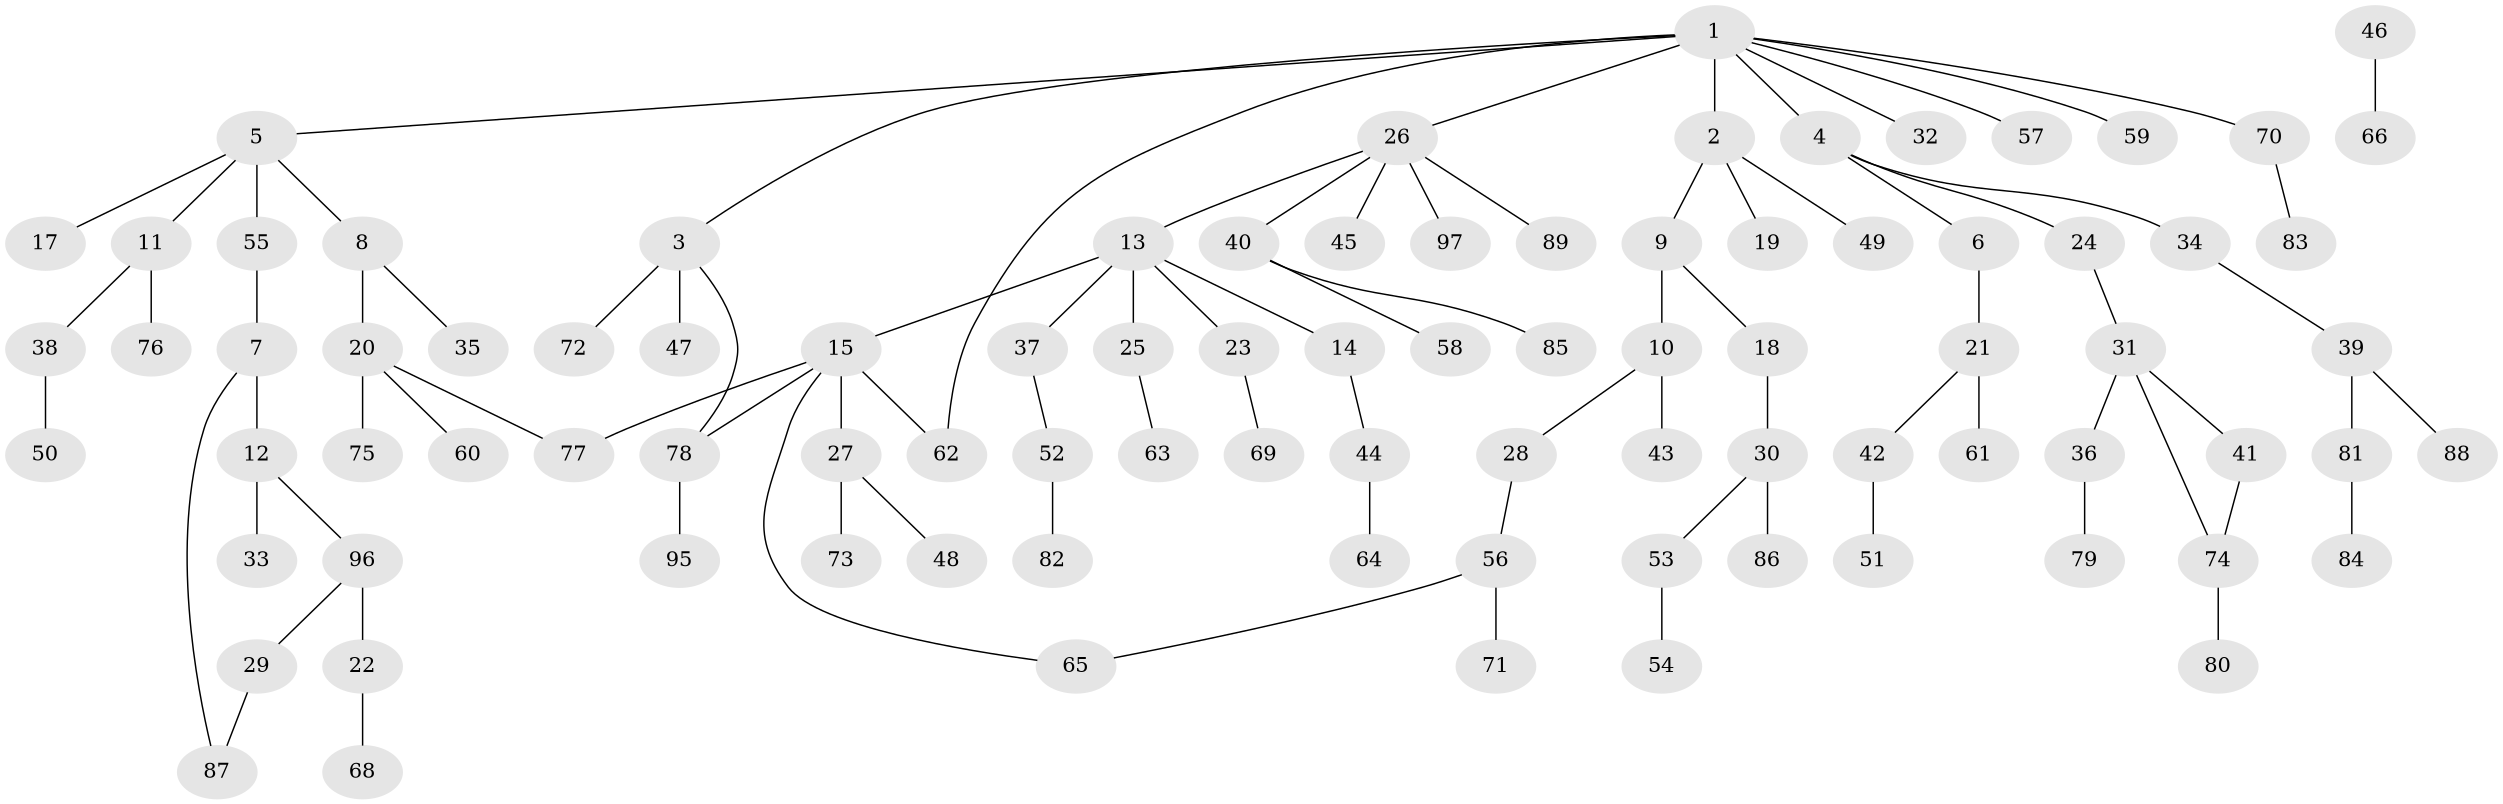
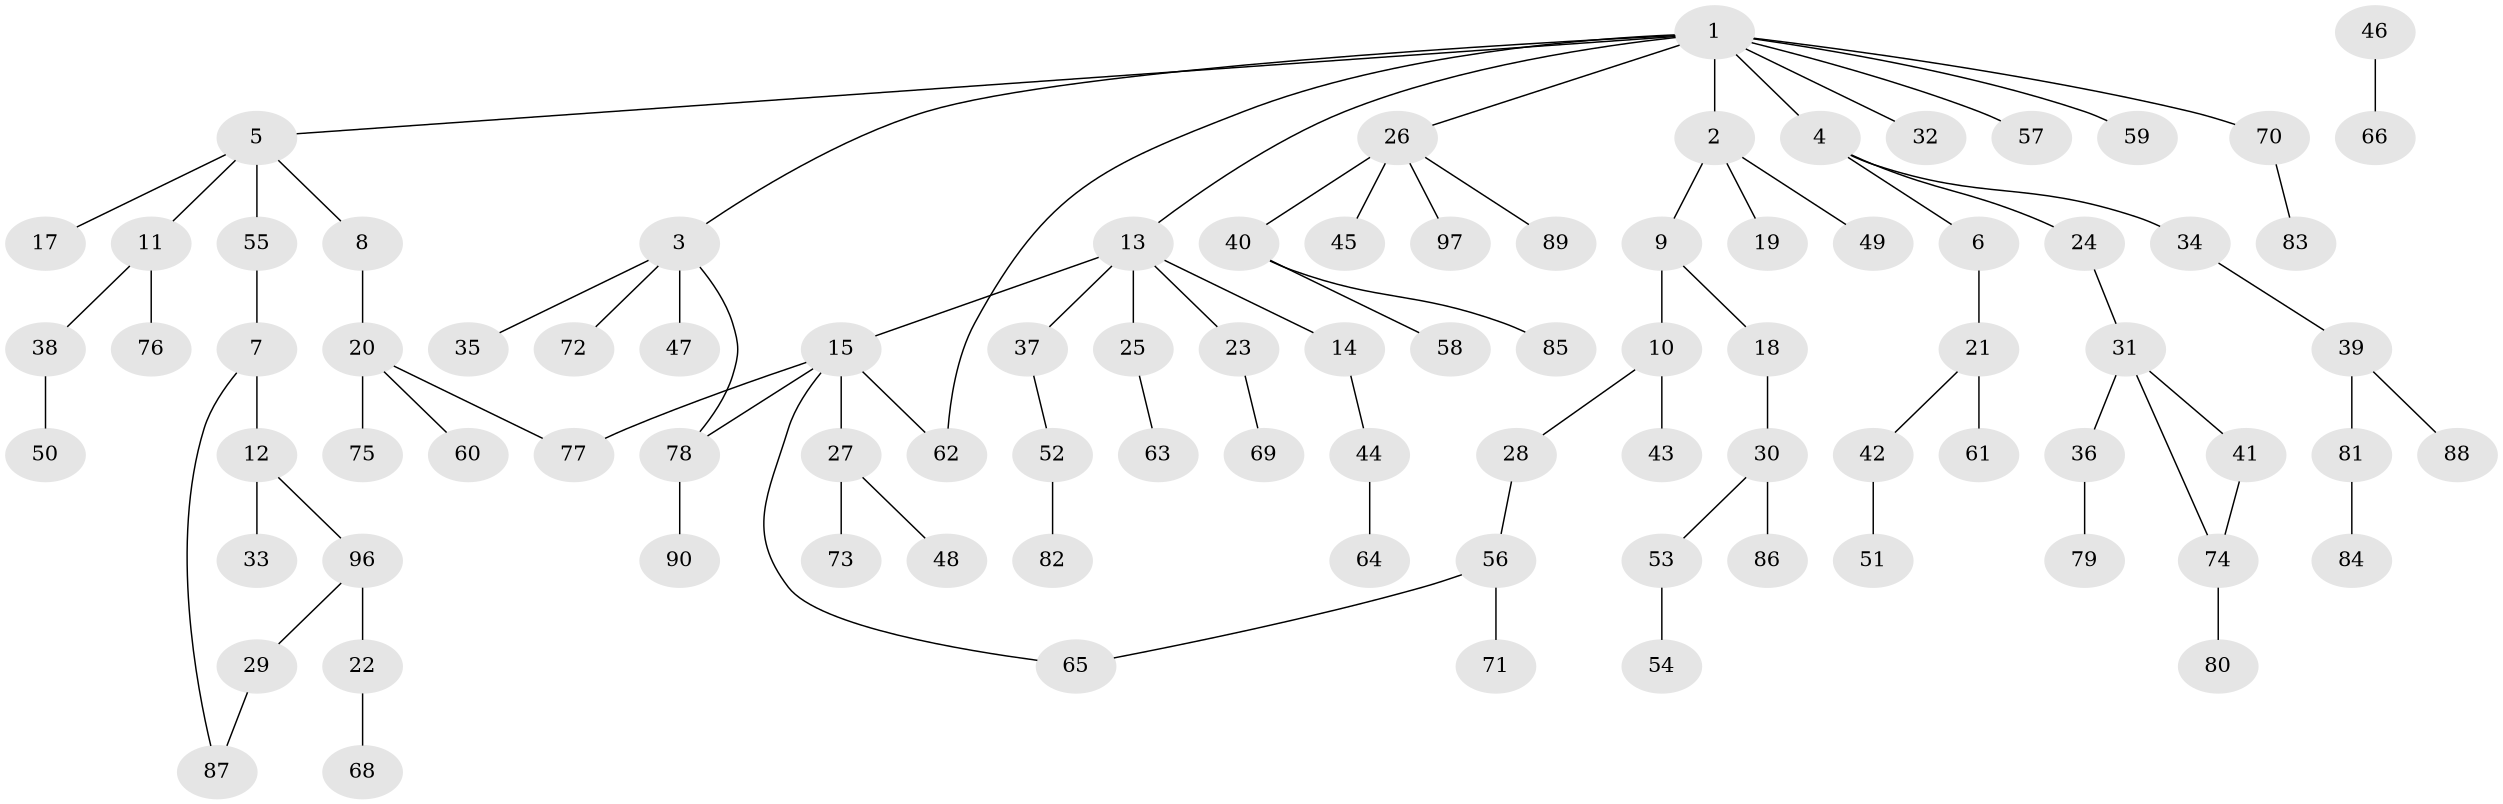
edge "26" -- "13": now "1" -- "13"
edge "8" -- "35": now "3" -- "35"
node "95": label "95" -> "90"
